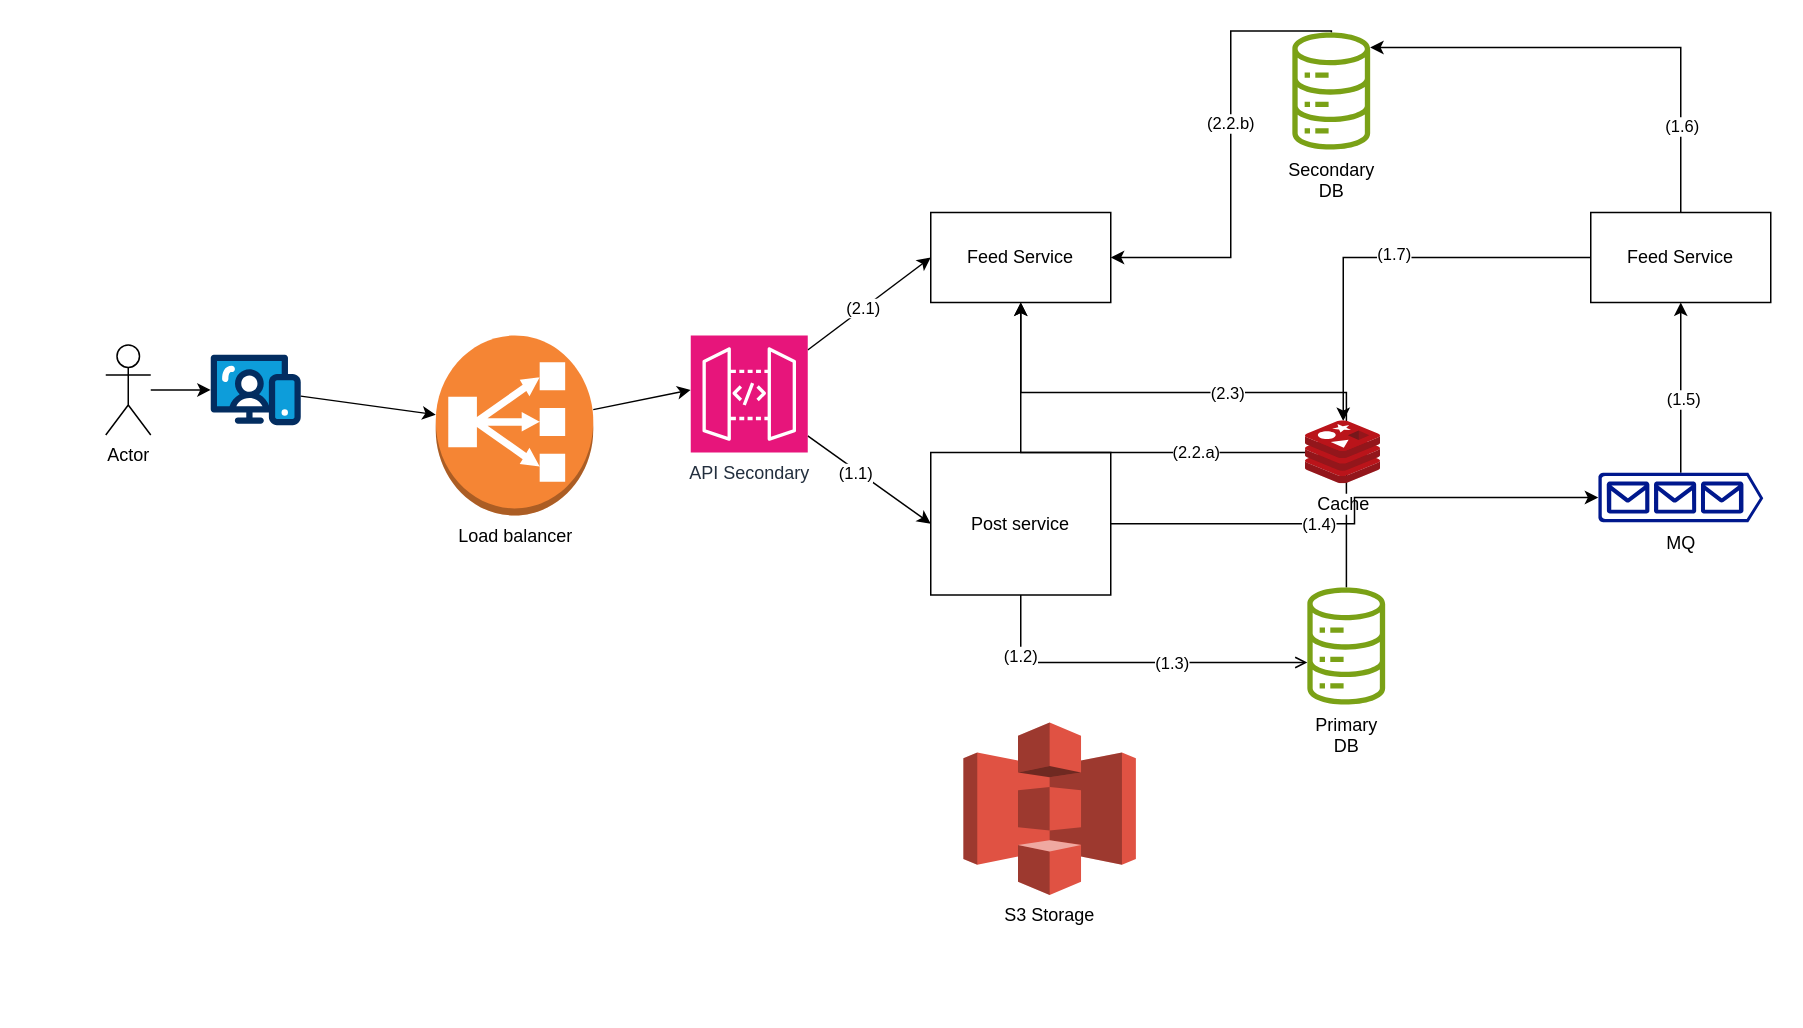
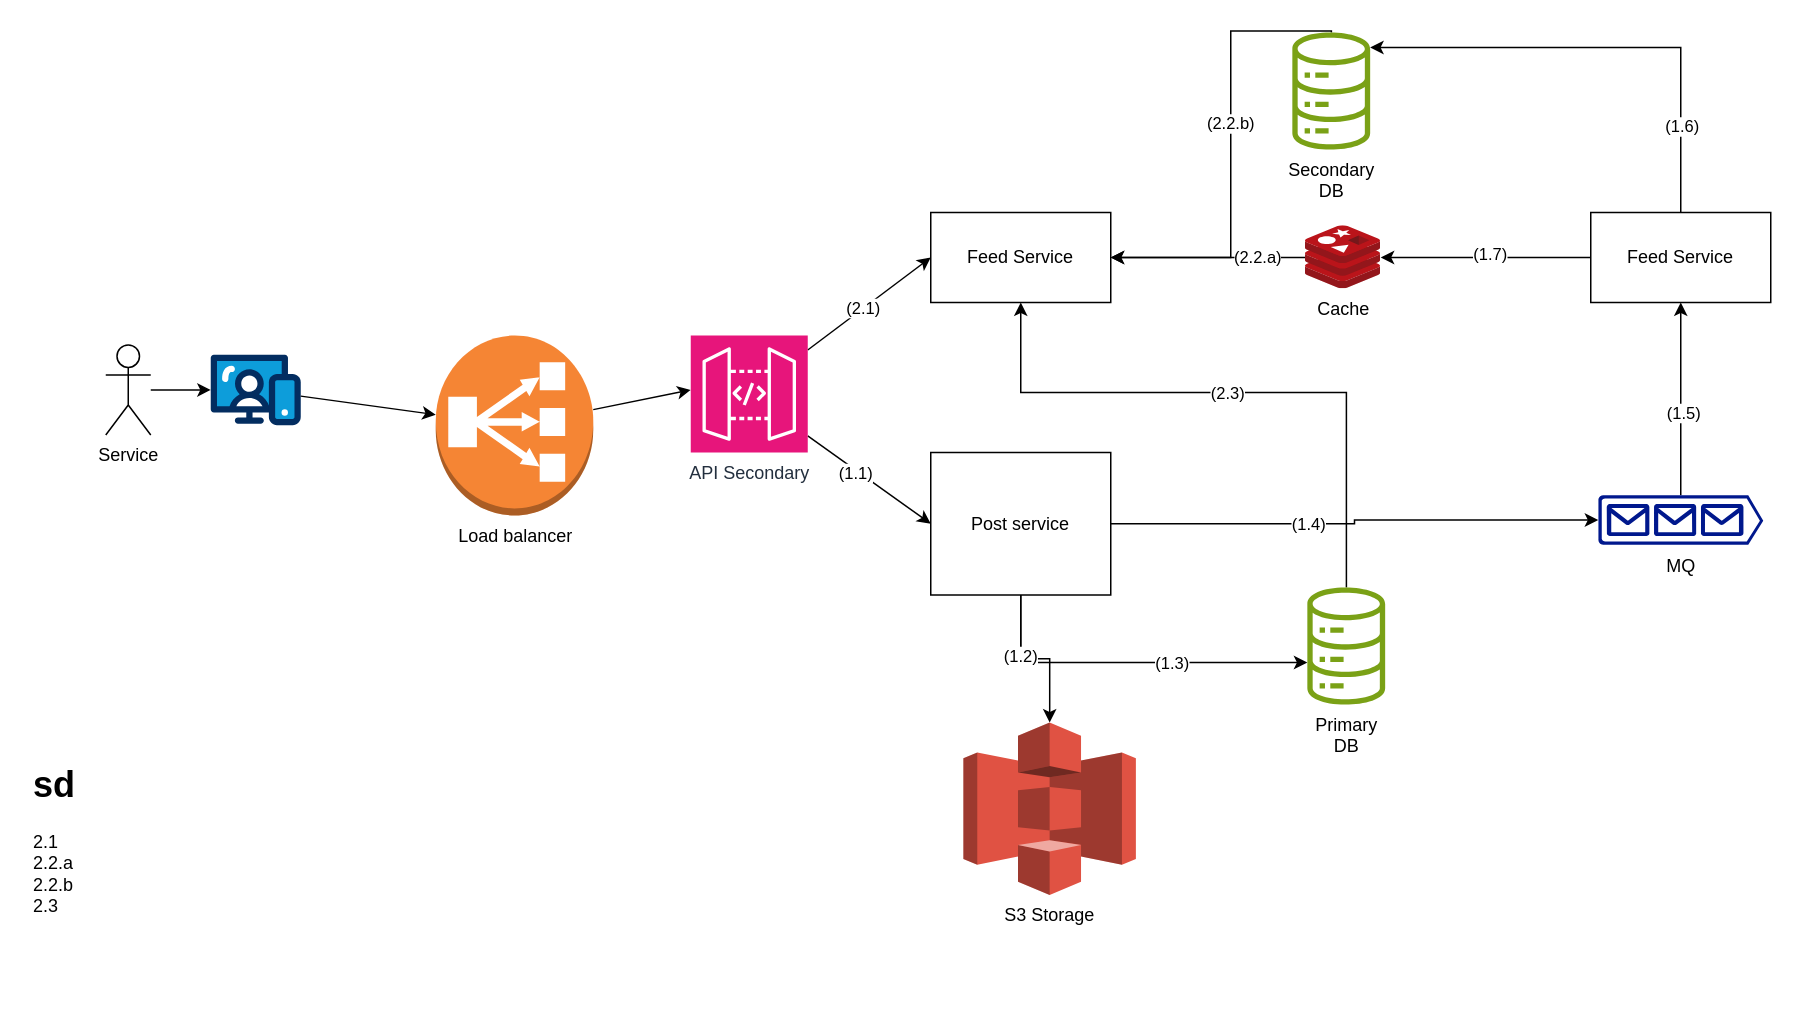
node "Cache": moved (1343, 452) -> (1343, 257)
node "Actor": label "Actor" -> "Service"
node "MQ": moved (1681, 497) -> (1681, 520)
edge "Post service" -> "Primary DB": arrowhead open -> classic
edge "Post service" -> "S3 Storage": added
node "sd 2.1 2.2.a 2.2.b 2.3": added
